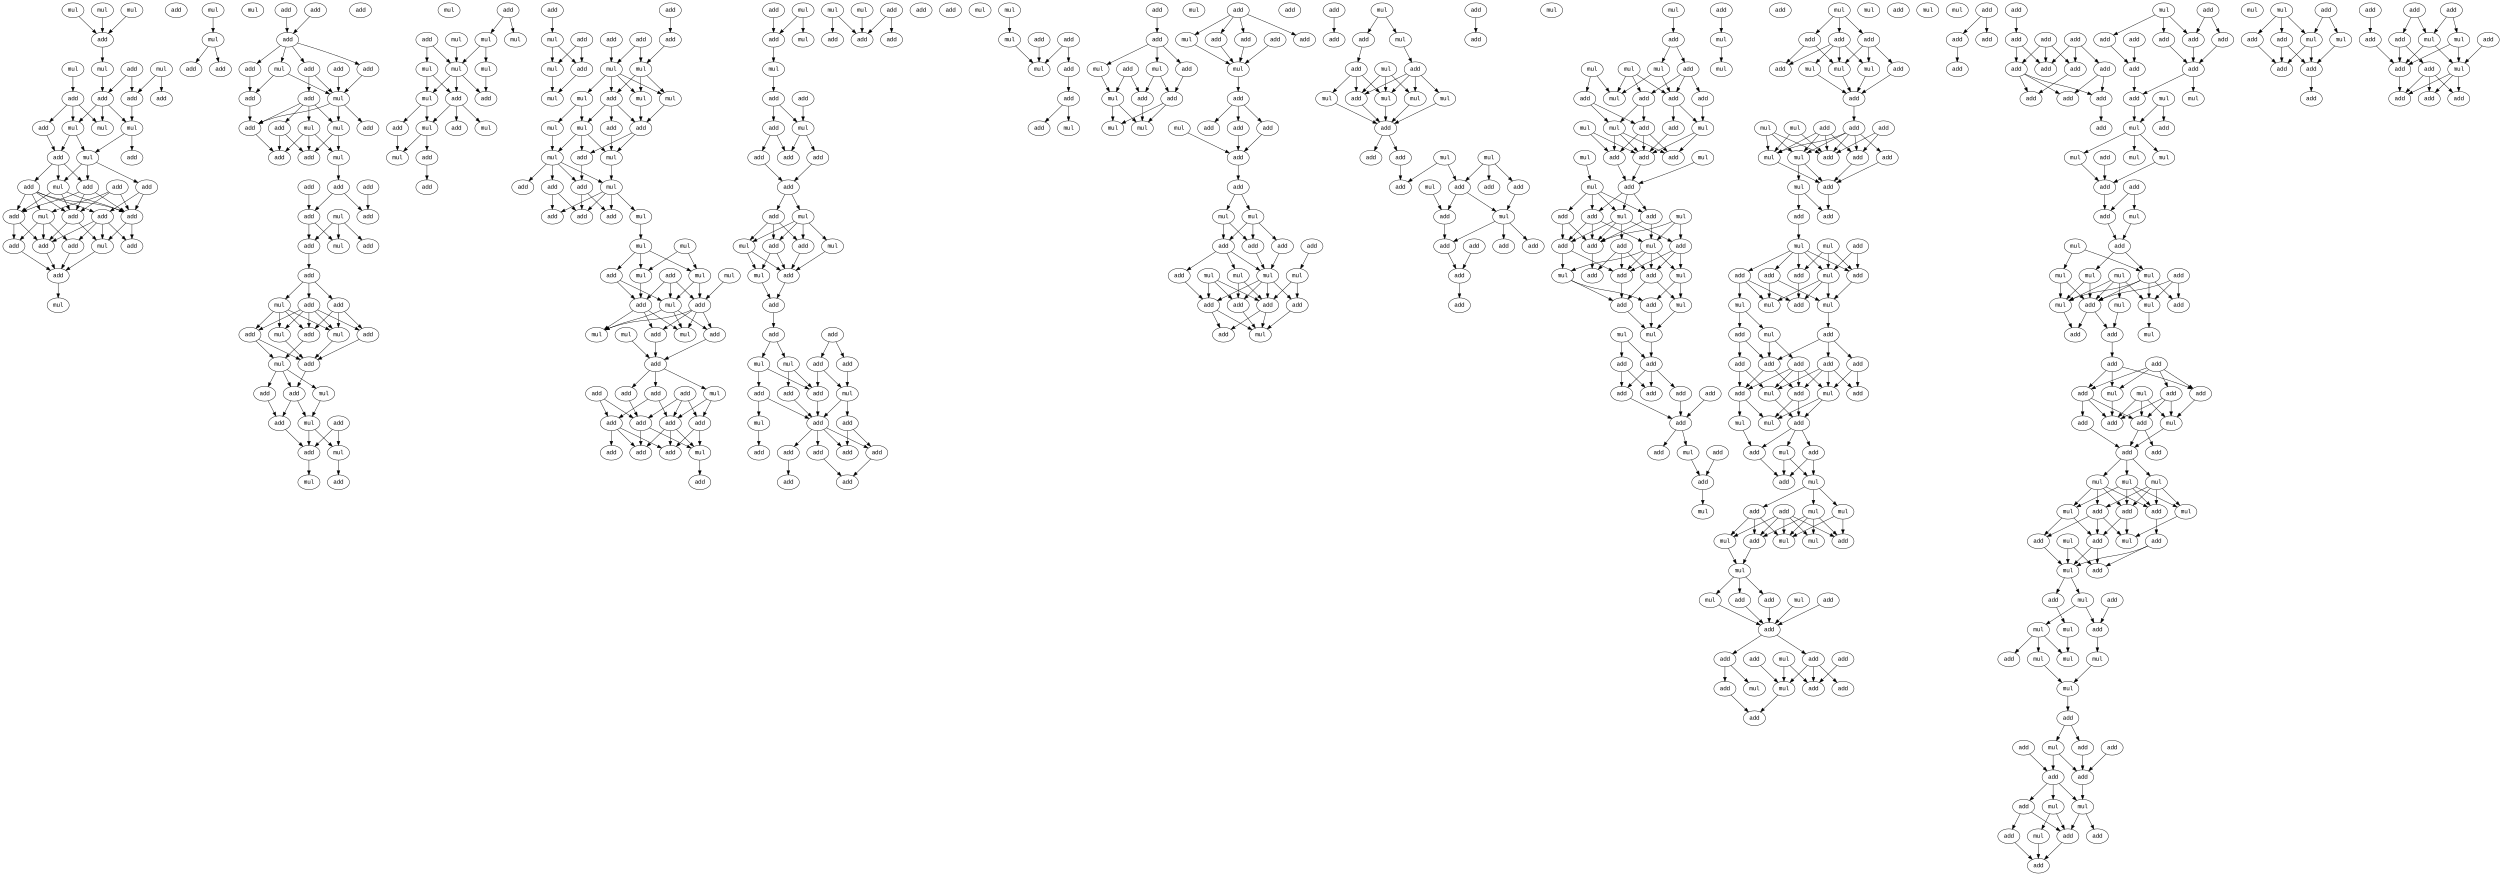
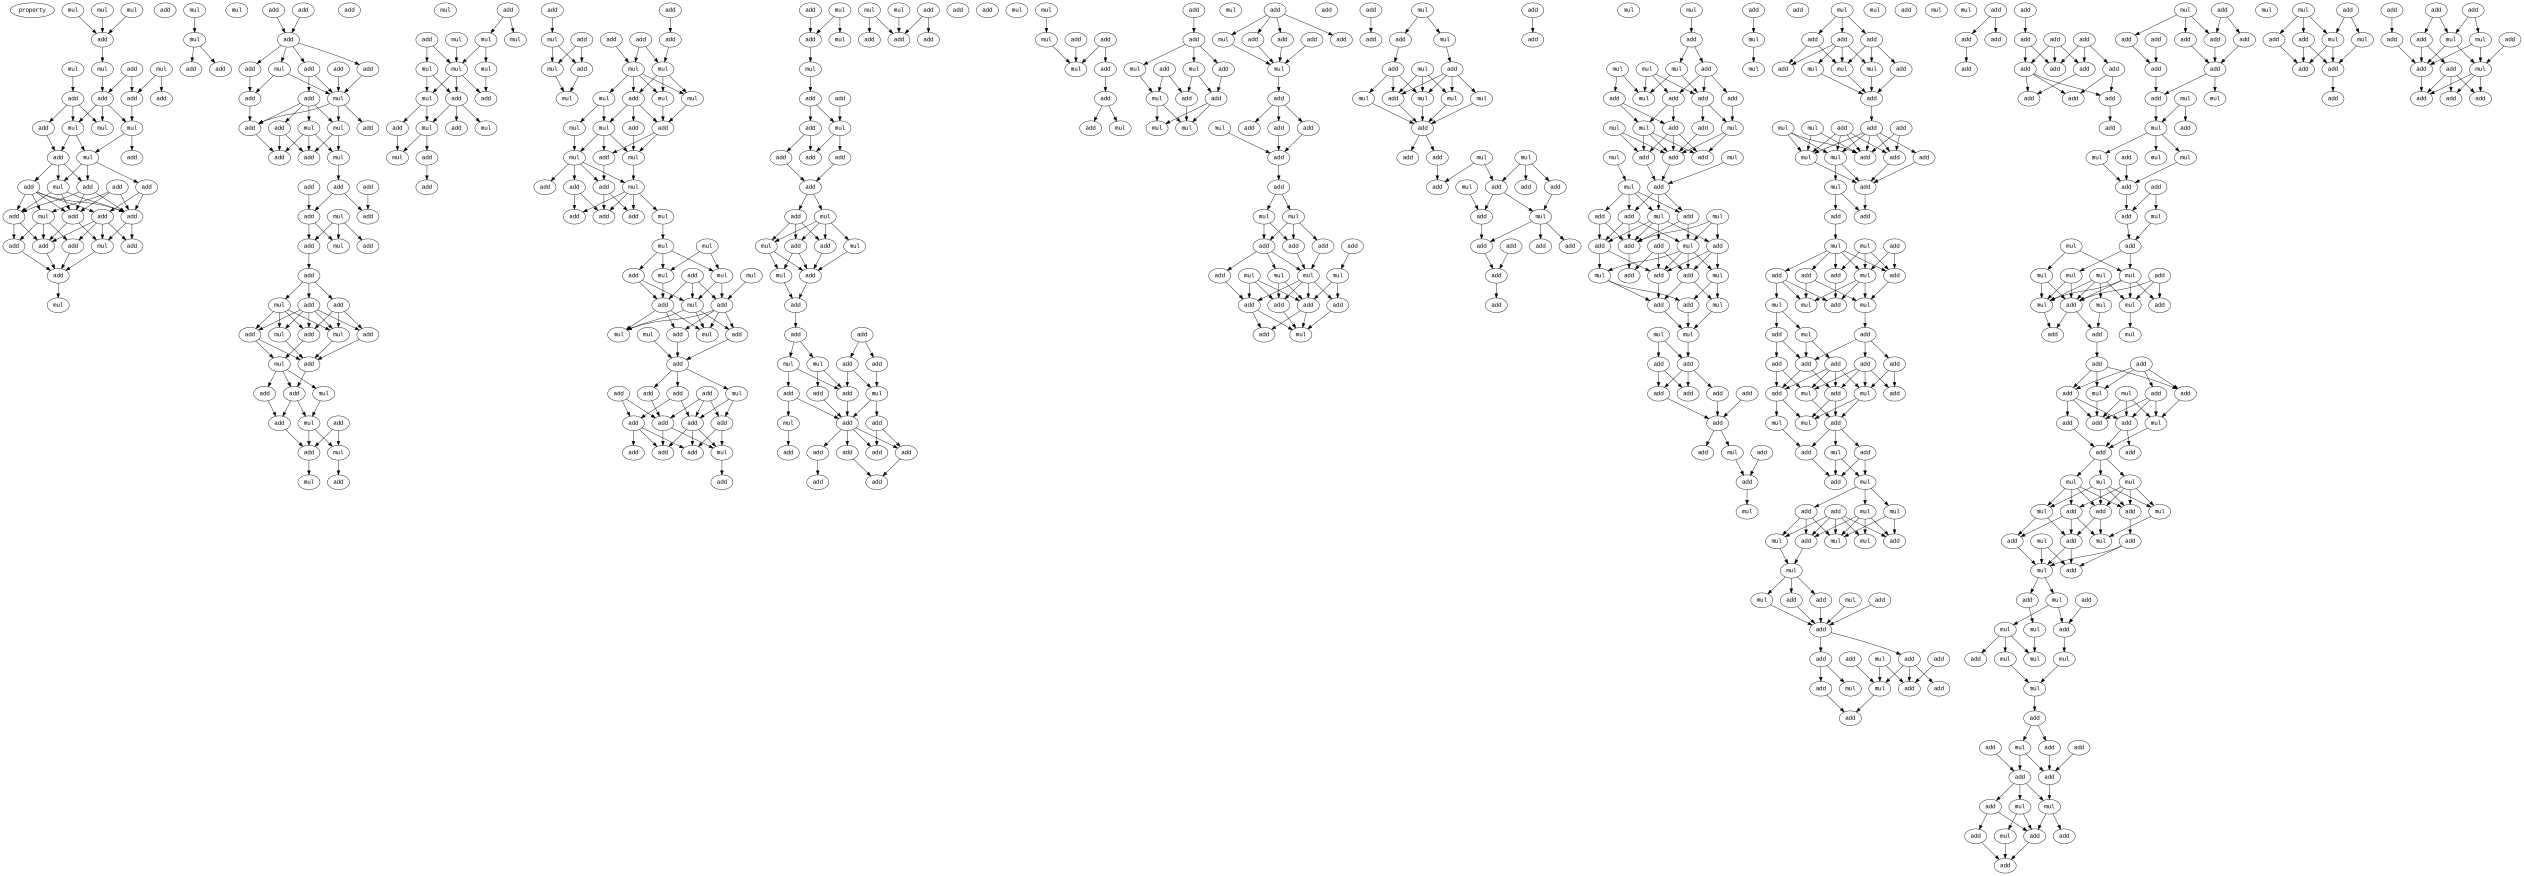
node "property": added
